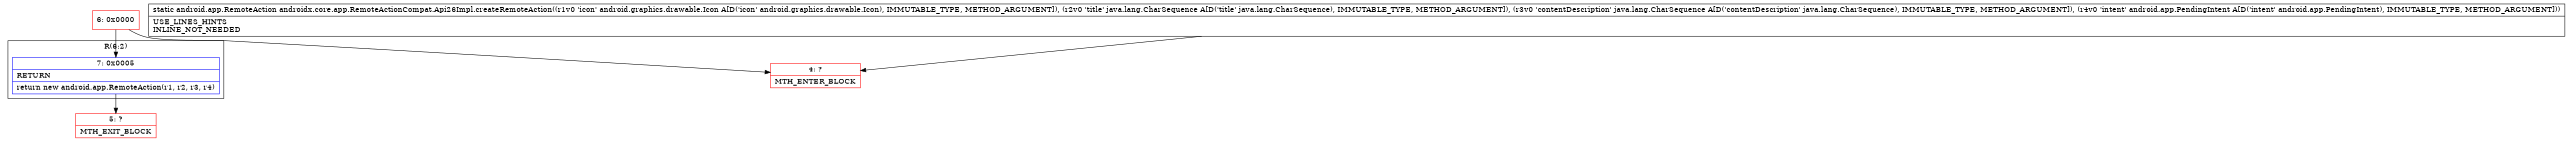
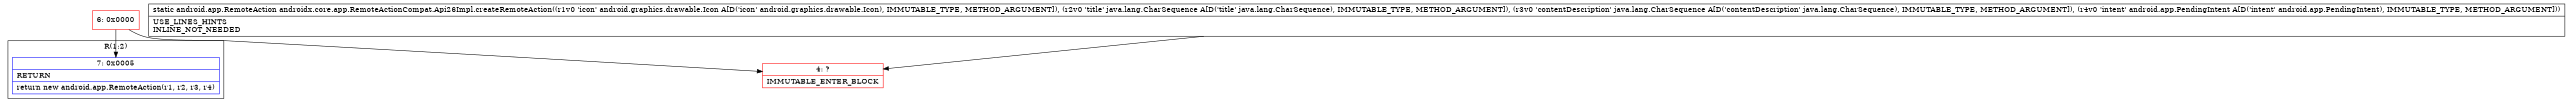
cluster "R(6:2)": label "R(6:2)" -> "R(1:2)"
node "4: ?": text "MTH_ENTER_BLOCK" -> "IMMUTABLE_ENTER_BLOCK"
node "5: ?": removed
